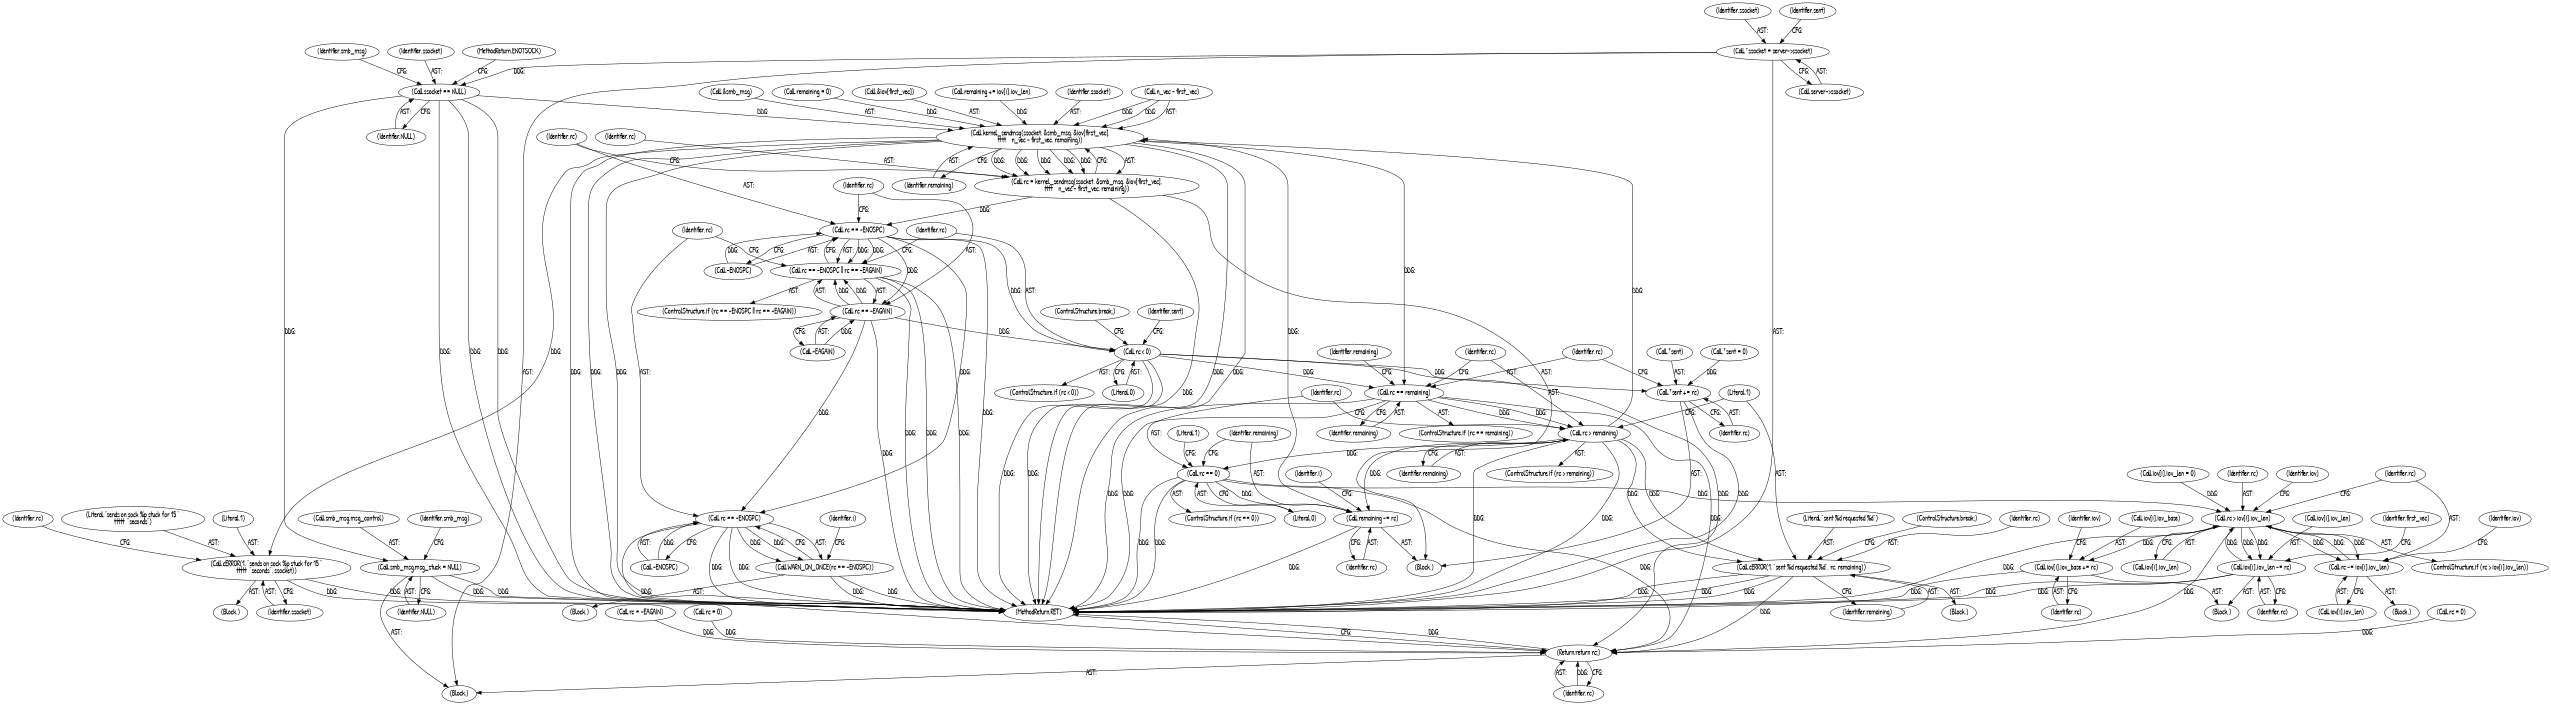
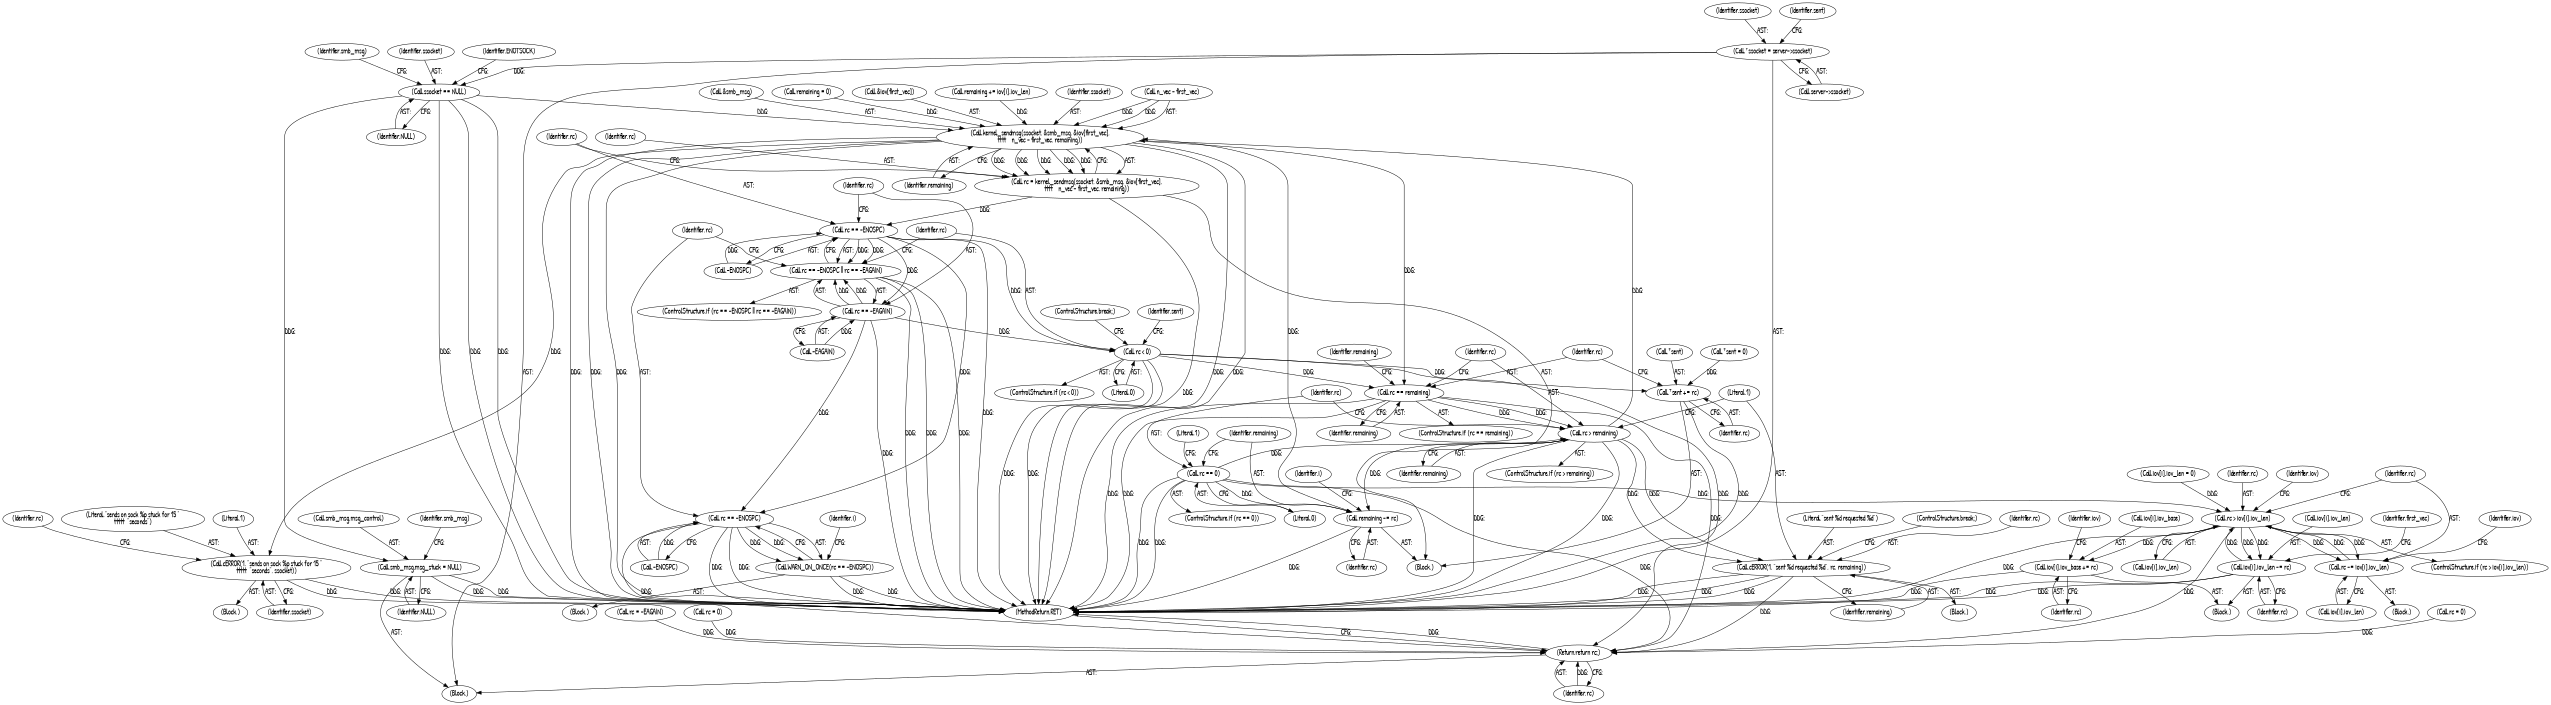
node "(MethodReturn,ENOTSOCK)": label "(MethodReturn,ENOTSOCK)" -> "(Identifier,ENOTSOCK)"
edge "(Call,rc > remaining)" -> "(Call,rc == 0)": reversed
